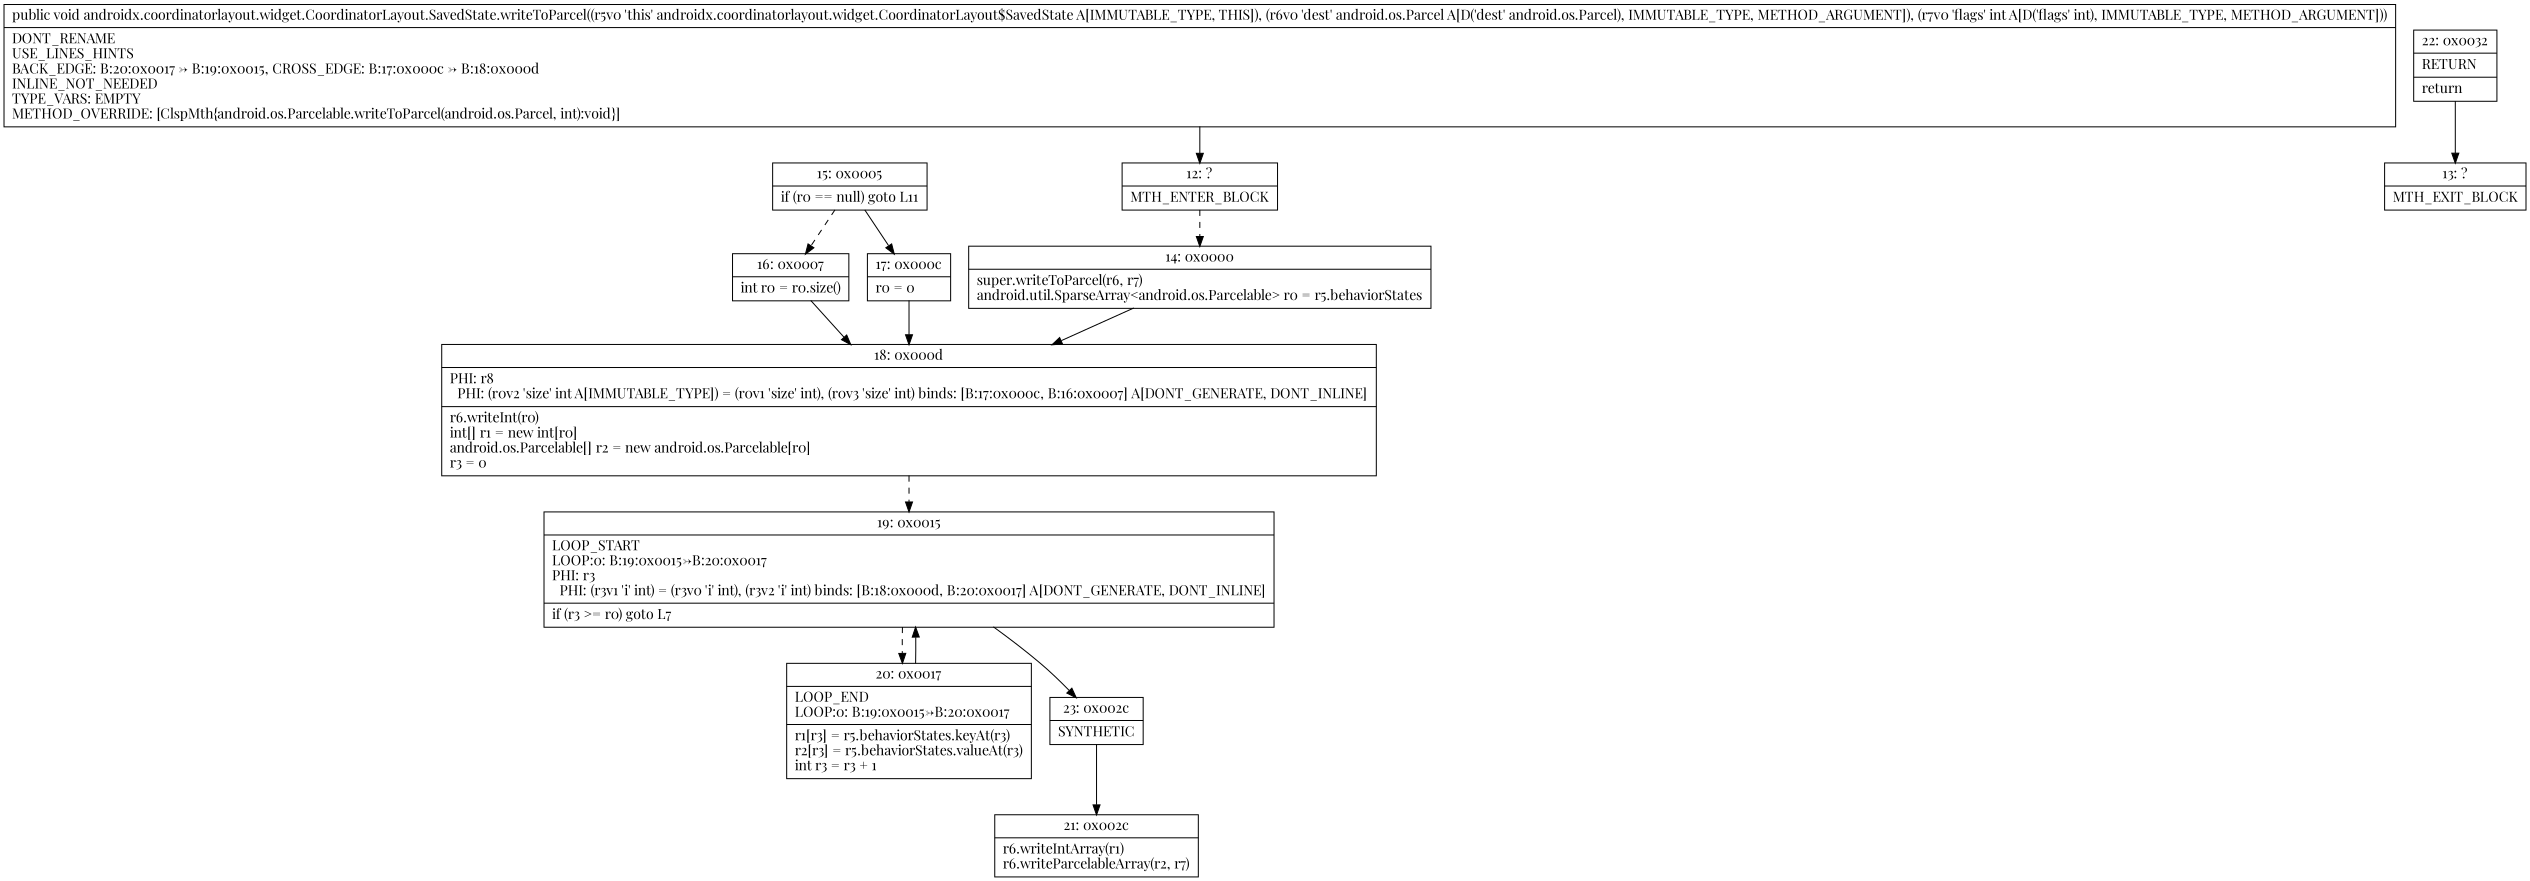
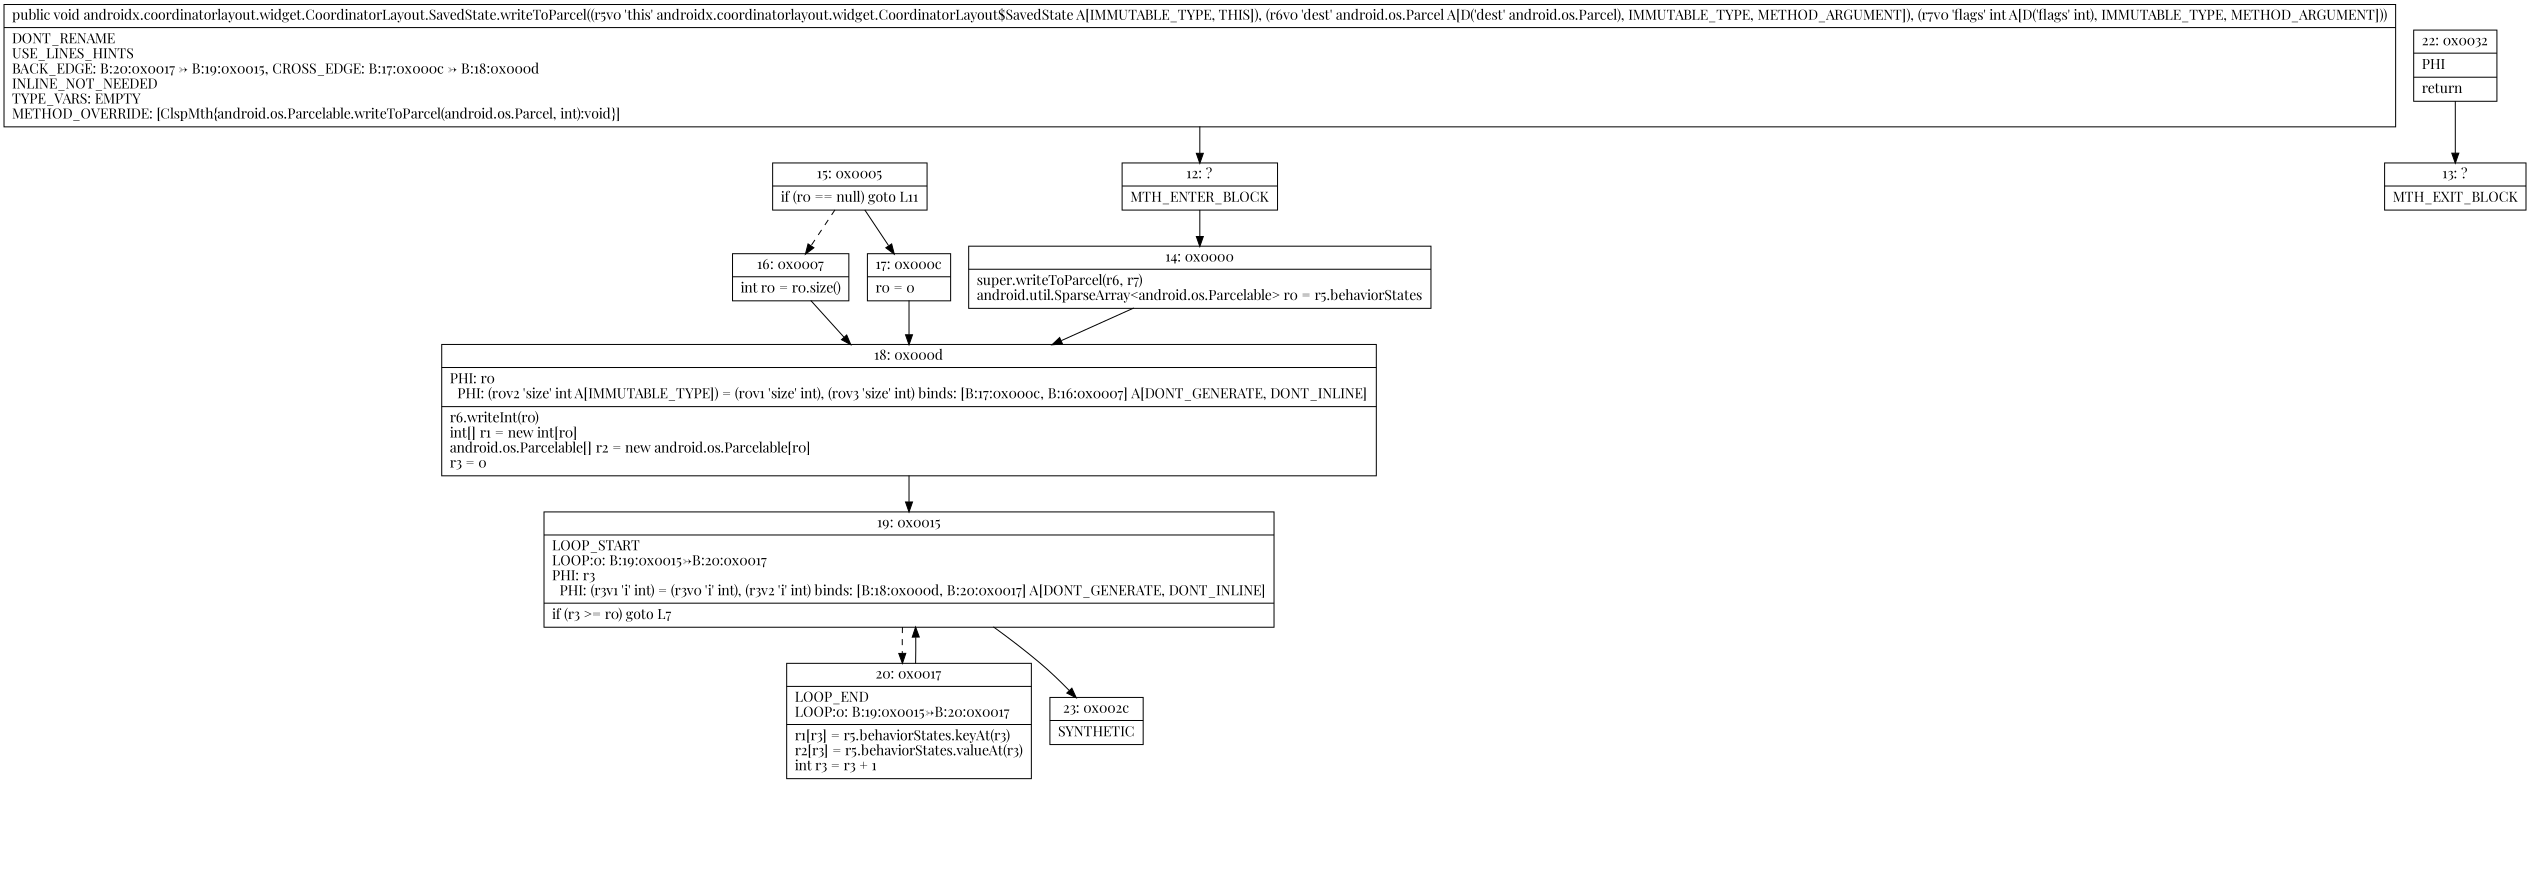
node "22: 0x0032": text "RETURN" -> "PHI"
edge "12: ?" -> "14: 0x0000": style dashed -> solid
node "18: 0x000d": text "PHI: r8" -> "PHI: r0"
edge "18: 0x000d" -> "19: 0x0015": style dashed -> solid
node "21: 0x002c": removed
